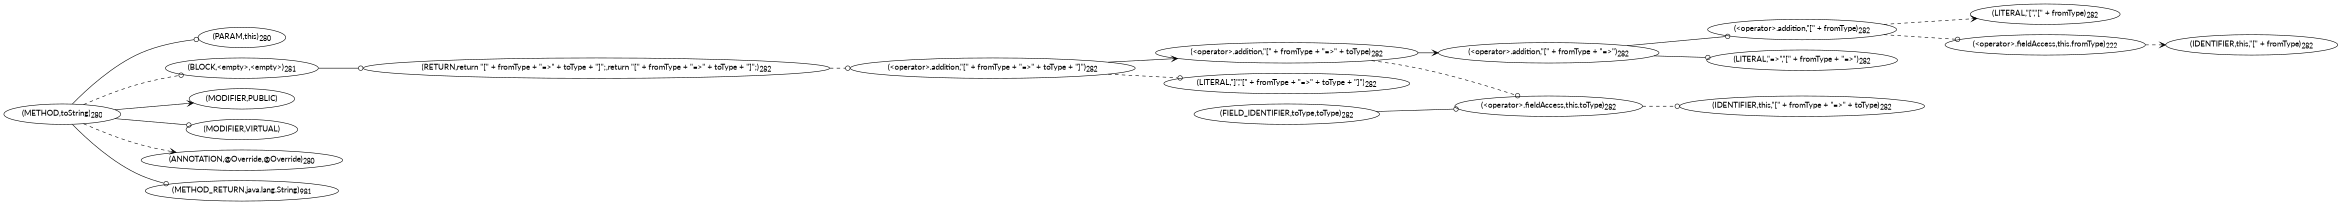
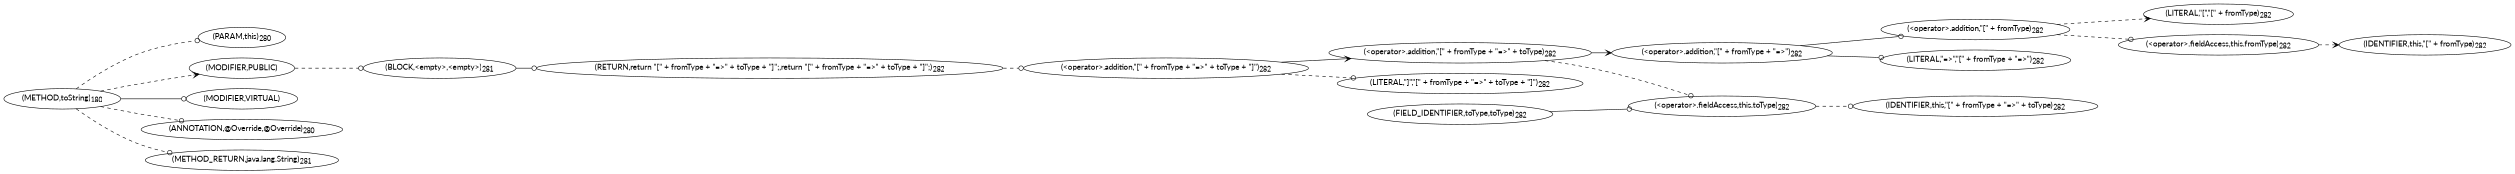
node "(<operator>.fieldAccess,this.fromType)": text "222" -> "282"
edge "(METHOD,toString)" -> "(PARAM,this)": style solid -> dashed
edge "(METHOD,toString)" -> "(BLOCK,<empty>,<empty>)": now "(MODIFIER,PUBLIC)" -> "(BLOCK,<empty>,<empty>)"
edge "(METHOD,toString)" -> "(MODIFIER,PUBLIC)": style solid -> dashed
node "(METHOD,toString)": text "280" -> "180"
edge "(METHOD,toString)" -> "(ANNOTATION,@Override,@Override)": arrowhead vee -> odot
edge "(METHOD,toString)" -> "(METHOD_RETURN,java.lang.String)": style solid -> dashed
node "(METHOD_RETURN,java.lang.String)": text "981" -> "281"
